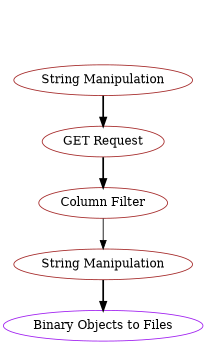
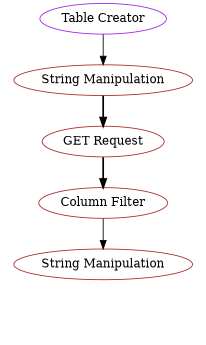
node "Table Creator": added
node "Binary Objects to Files": removed
